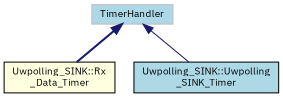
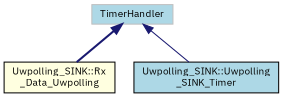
node "Uwpolling_SINK::Rx _Data_Timer": label "Uwpolling_SINK::Rx _Data_Timer" -> "Uwpolling_SINK::Rx _Data_Uwpolling"
